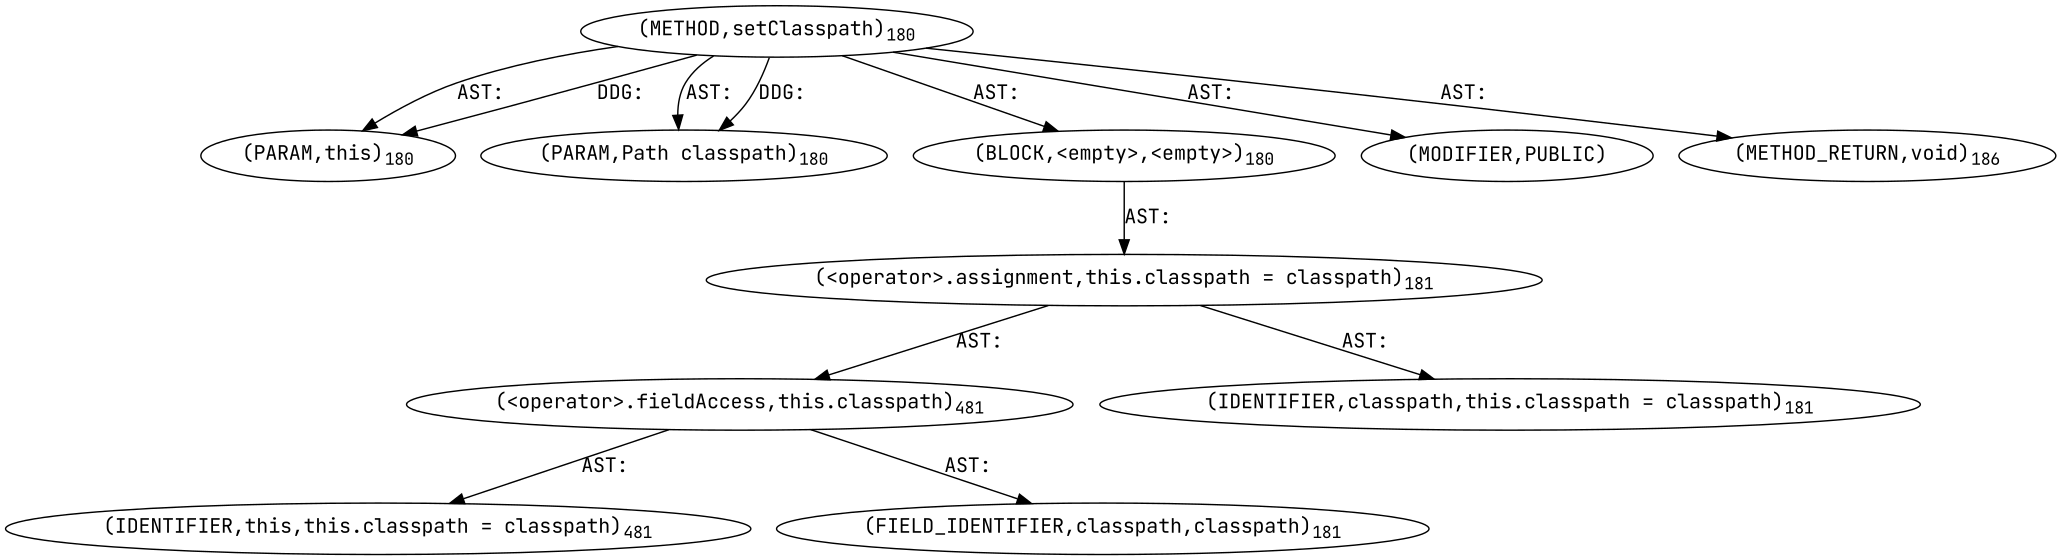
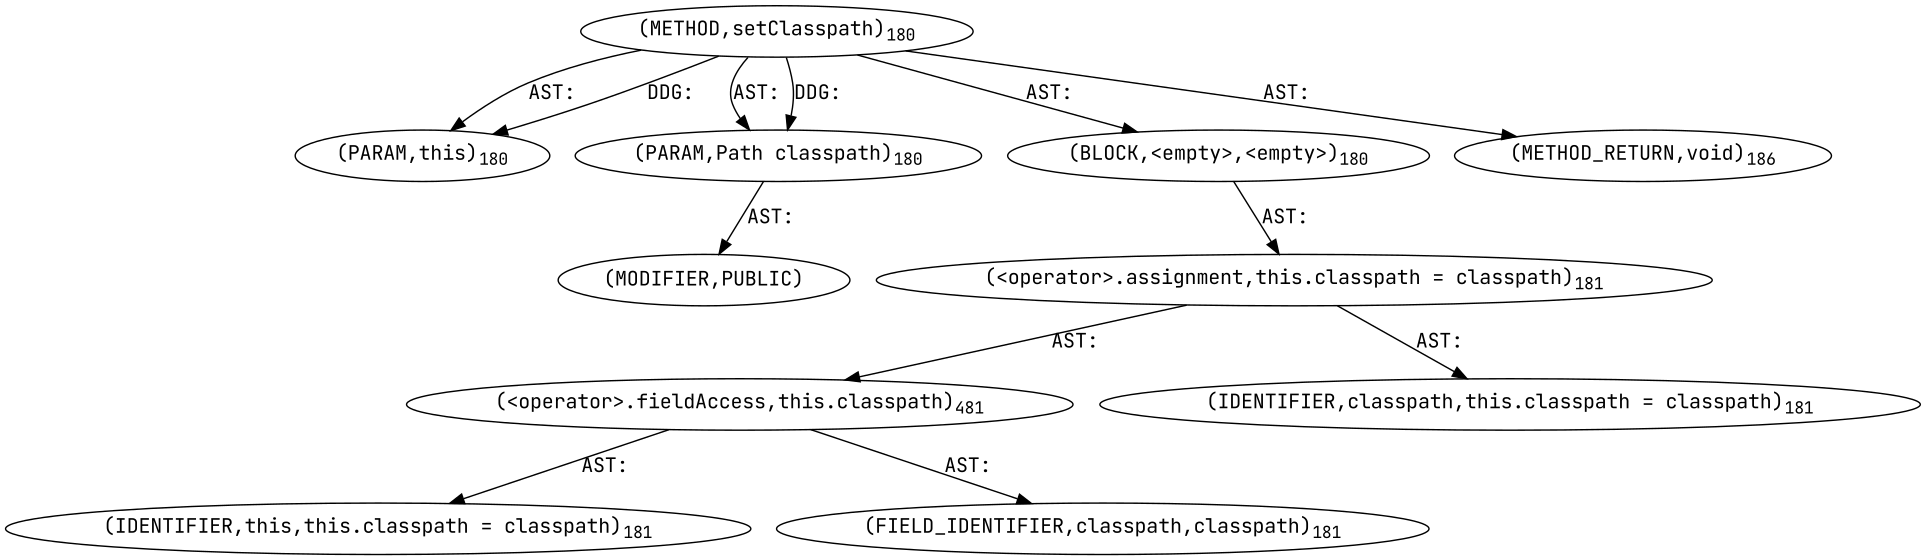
edge "(METHOD,setClasspath)" -> "(MODIFIER,PUBLIC)": now "(PARAM,Path classpath)" -> "(MODIFIER,PUBLIC)"
node "(IDENTIFIER,this,this.classpath = classpath)": text "481" -> "181"
